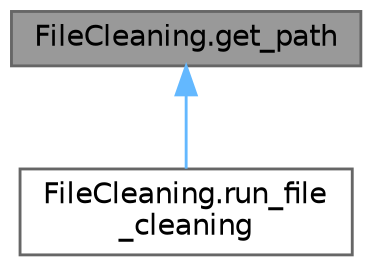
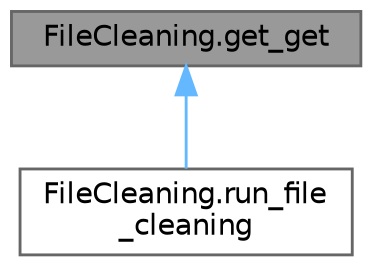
node "FileCleaning.get_path": label "FileCleaning.get_path" -> "FileCleaning.get_get"
